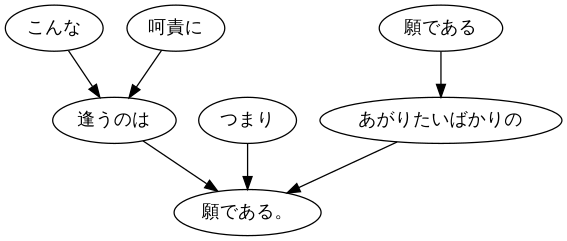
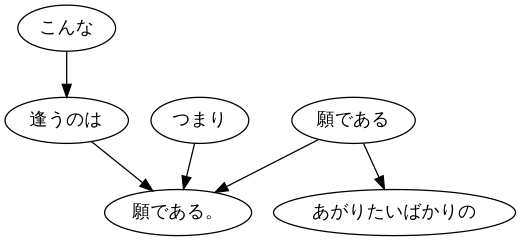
node "呵責に": removed
edge "あがりたいばかりの" -> "願である。": now "願である" -> "願である。"
